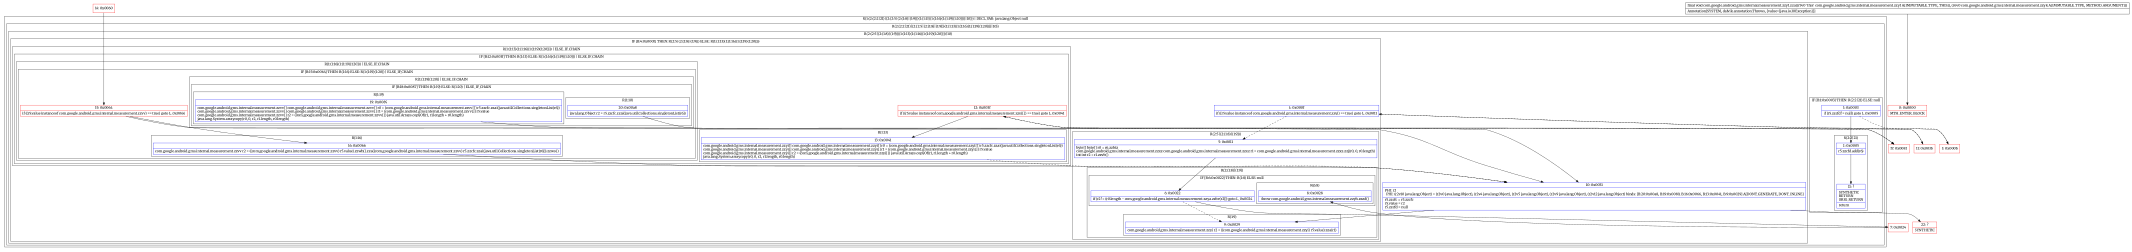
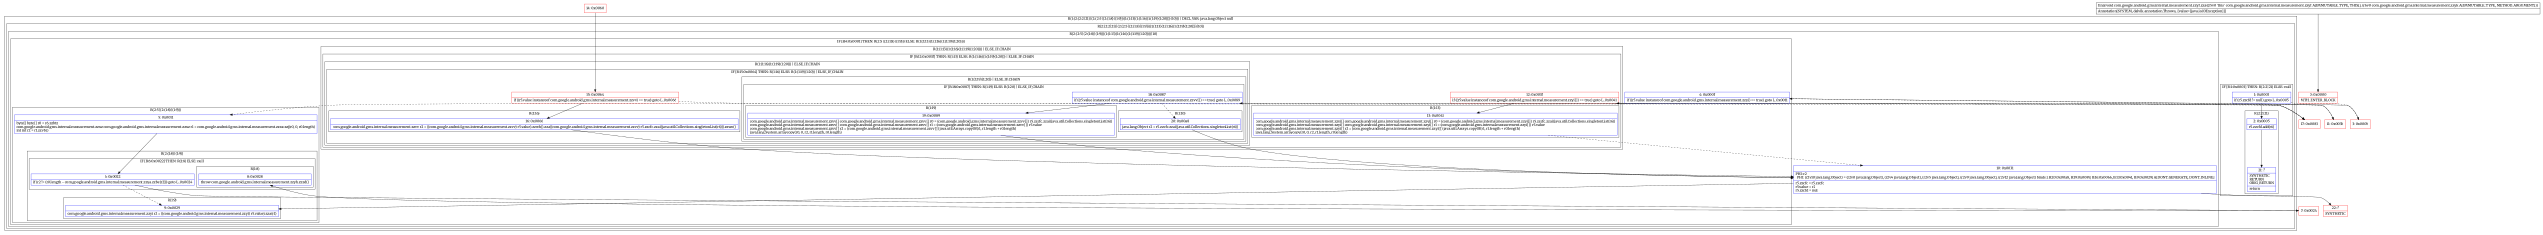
node "18: 0x0087": added
edge "15: 0x0064" -> "17: 0x0083": style solid -> dashed
cluster "R(6:8)": label "R(6:8)" -> "R(1:8)"
